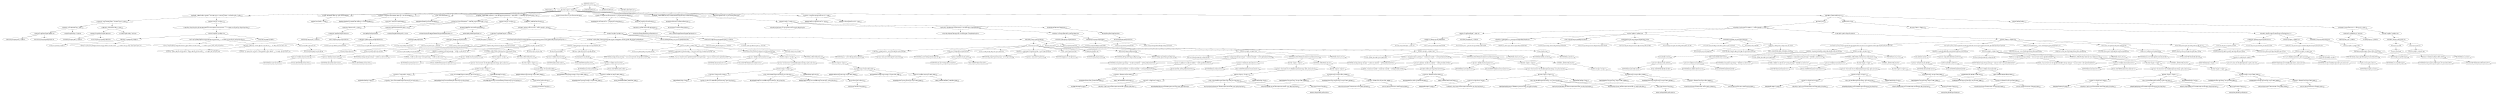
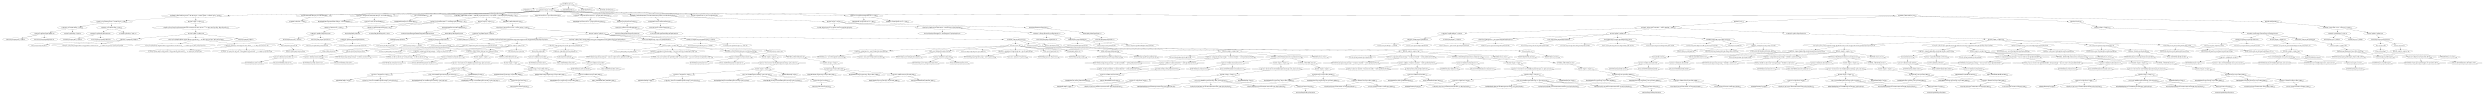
node "(IDENTIFIER,this,destfile.isDirectory())": removed
